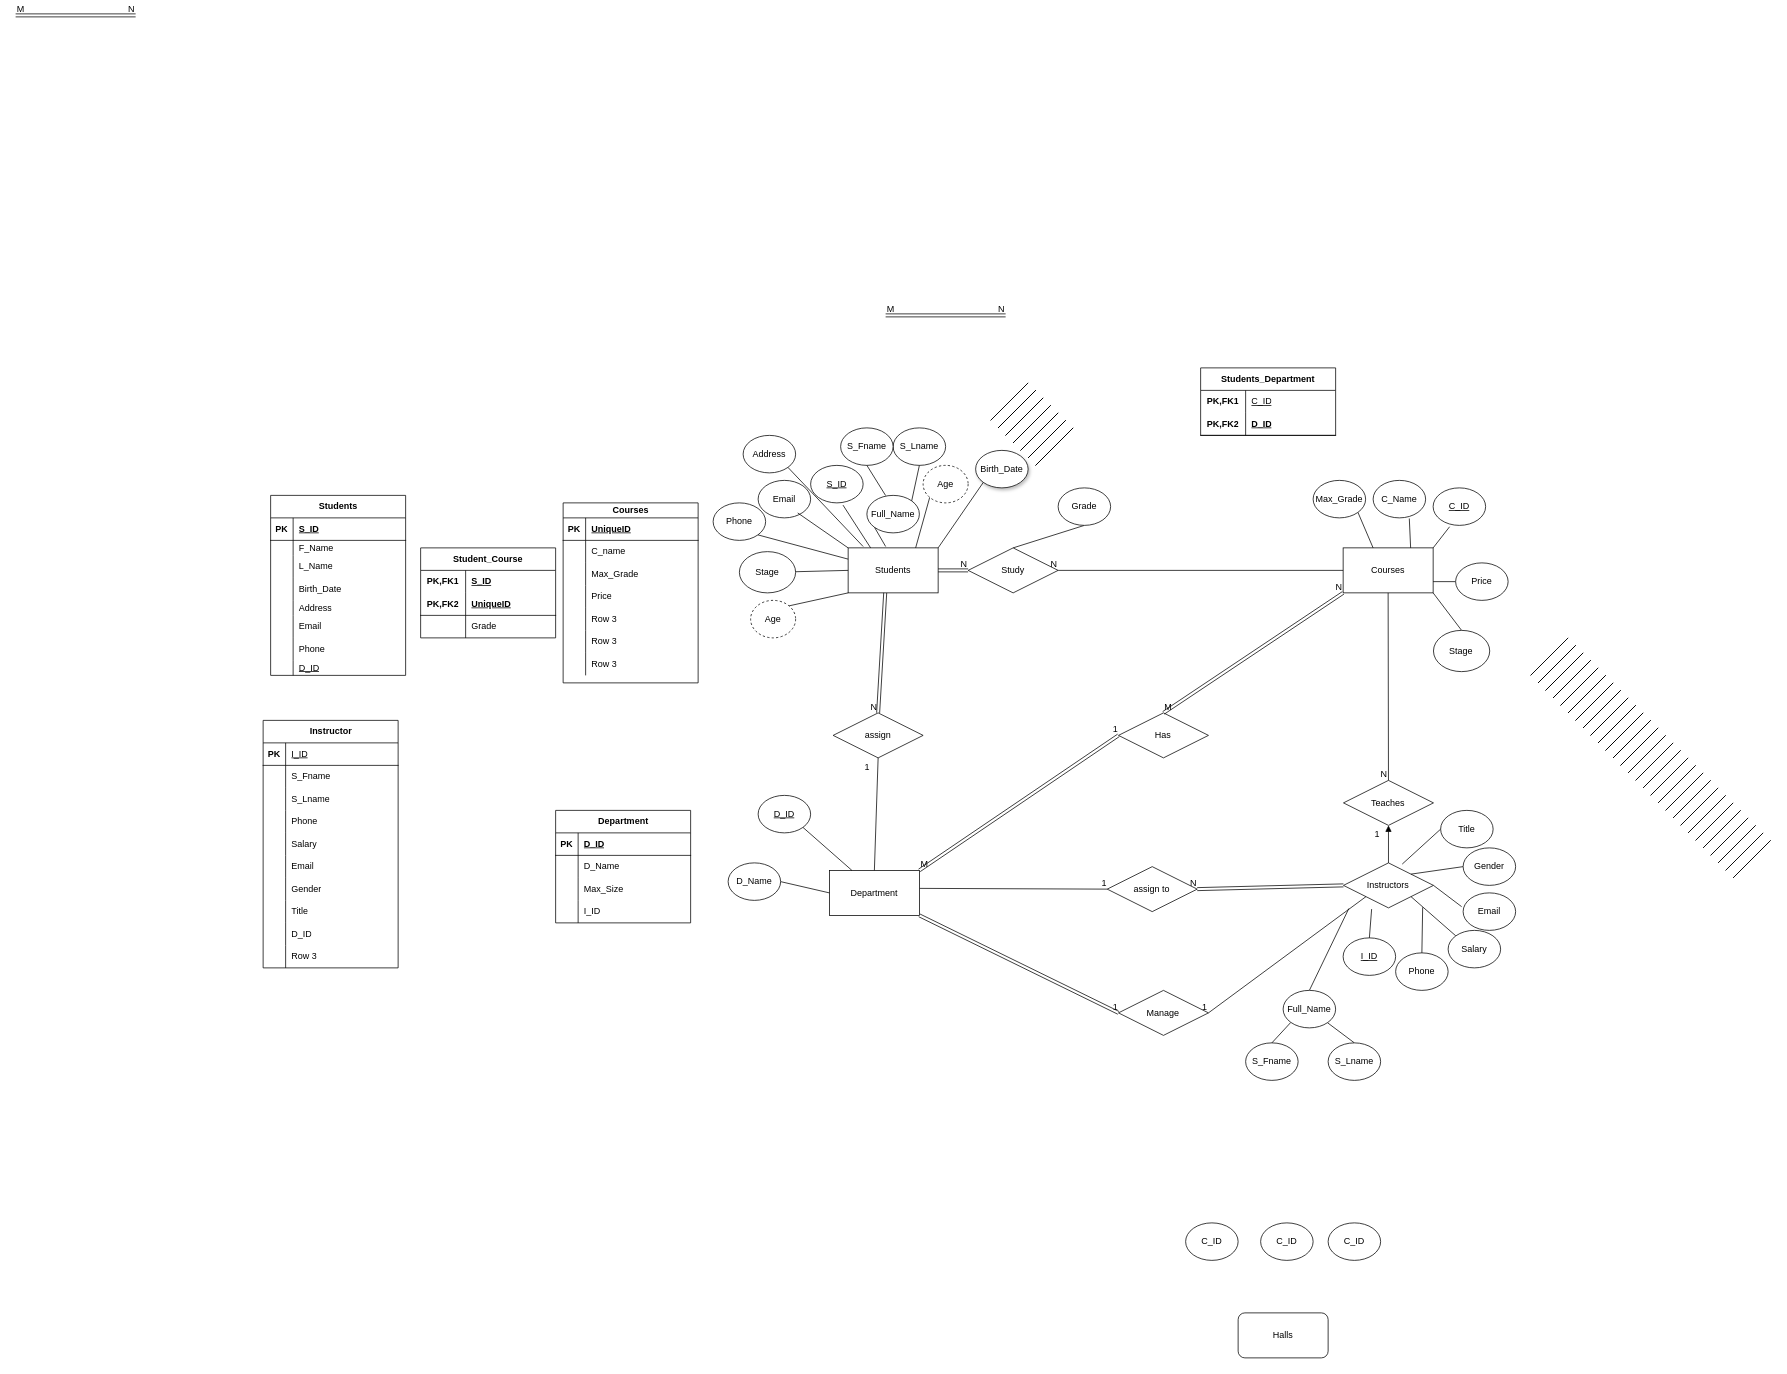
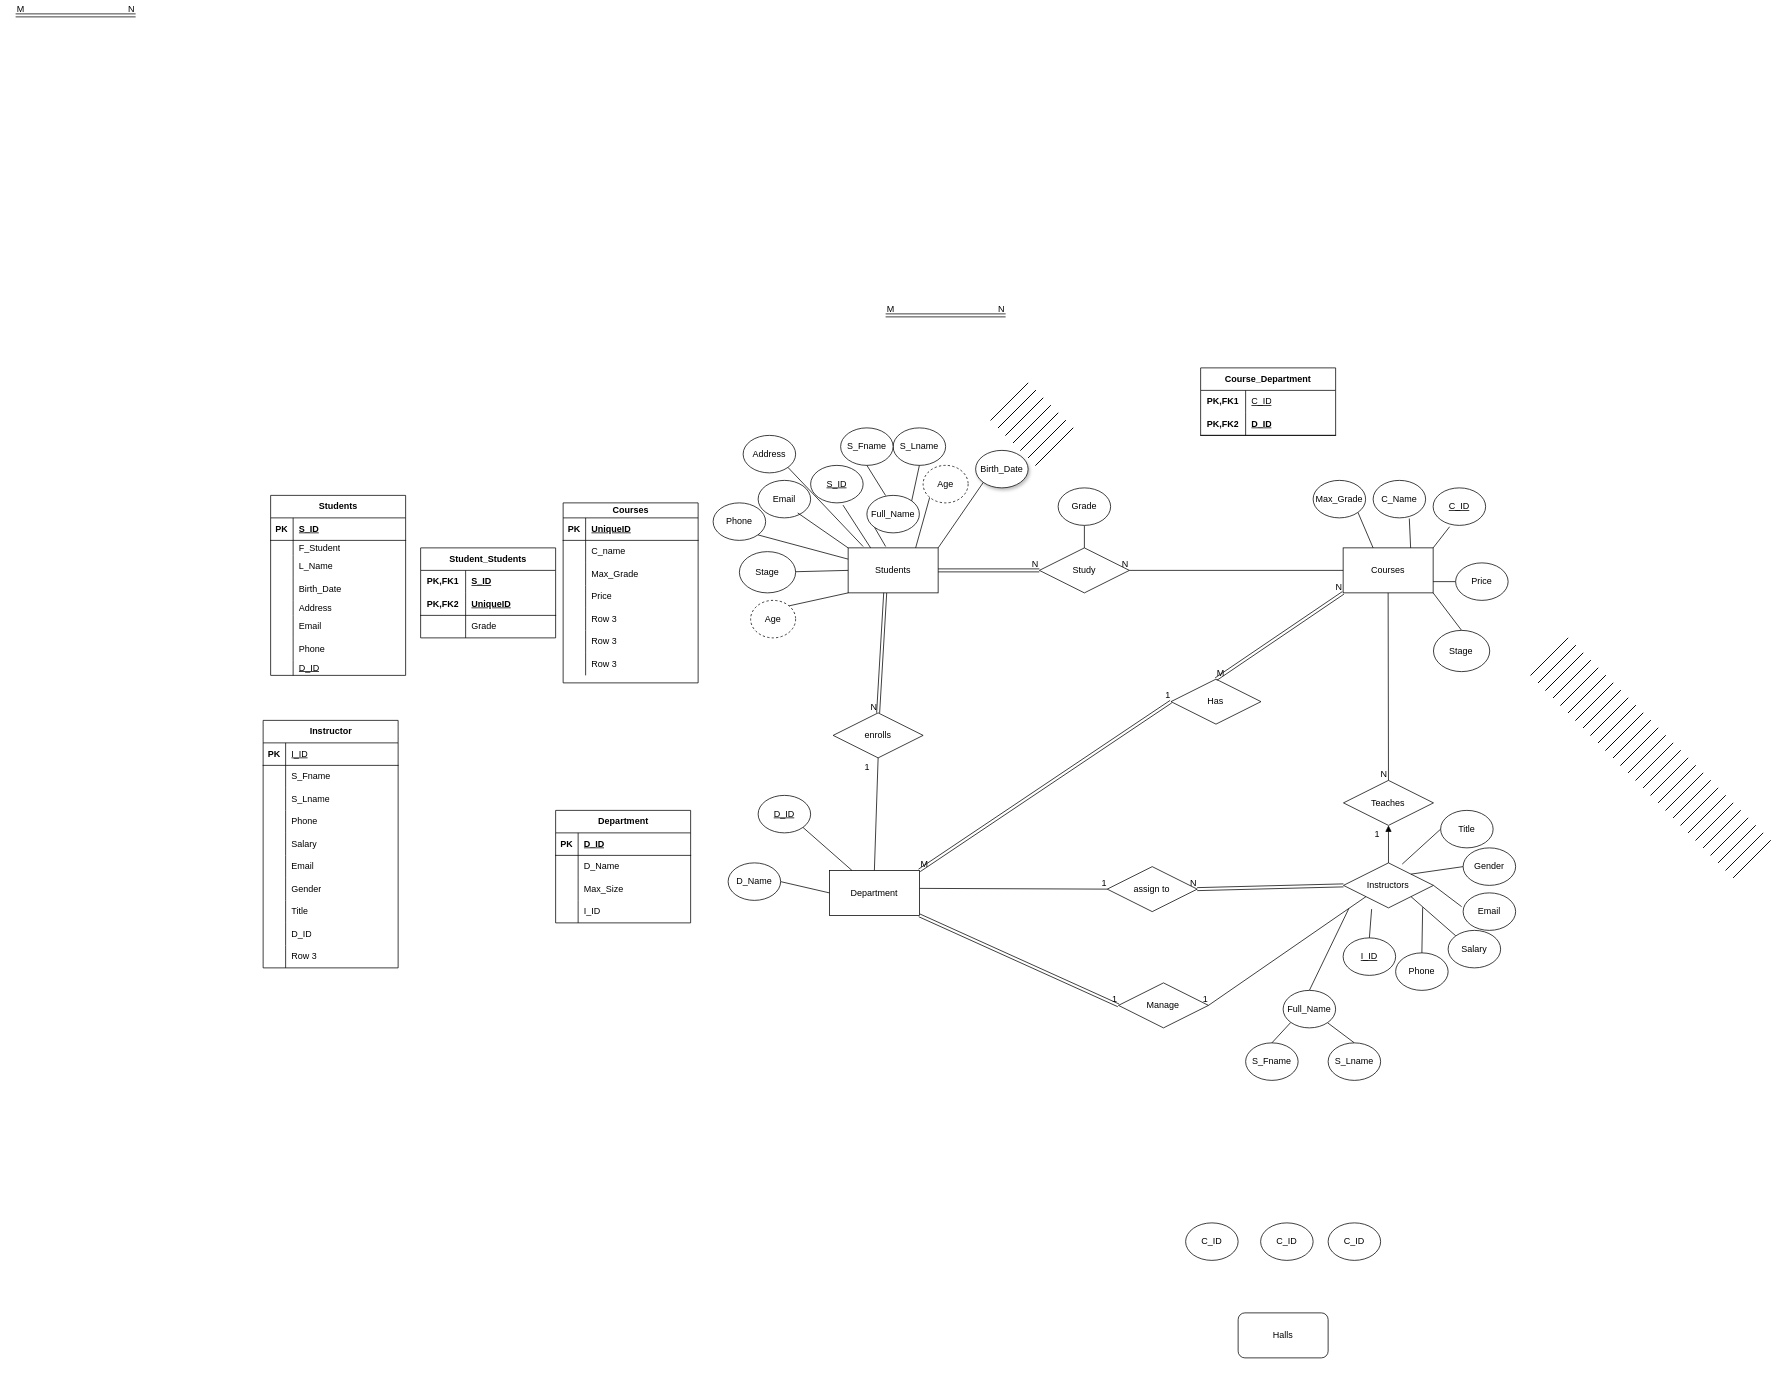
node "Students_Department": label "Students_Department" -> "Course_Department"
node "F_Name": label "F_Name" -> "F_Student"
node "Student_Course": label "Student_Course" -> "Student_Students"
node "Study": moved (1013, 570) -> (1084, 570)
node "assign": label "assign" -> "enrolls"
node "Has": moved (1163, 735) -> (1216, 702)
node "Manage": moved (1163, 1013) -> (1163, 1005)
